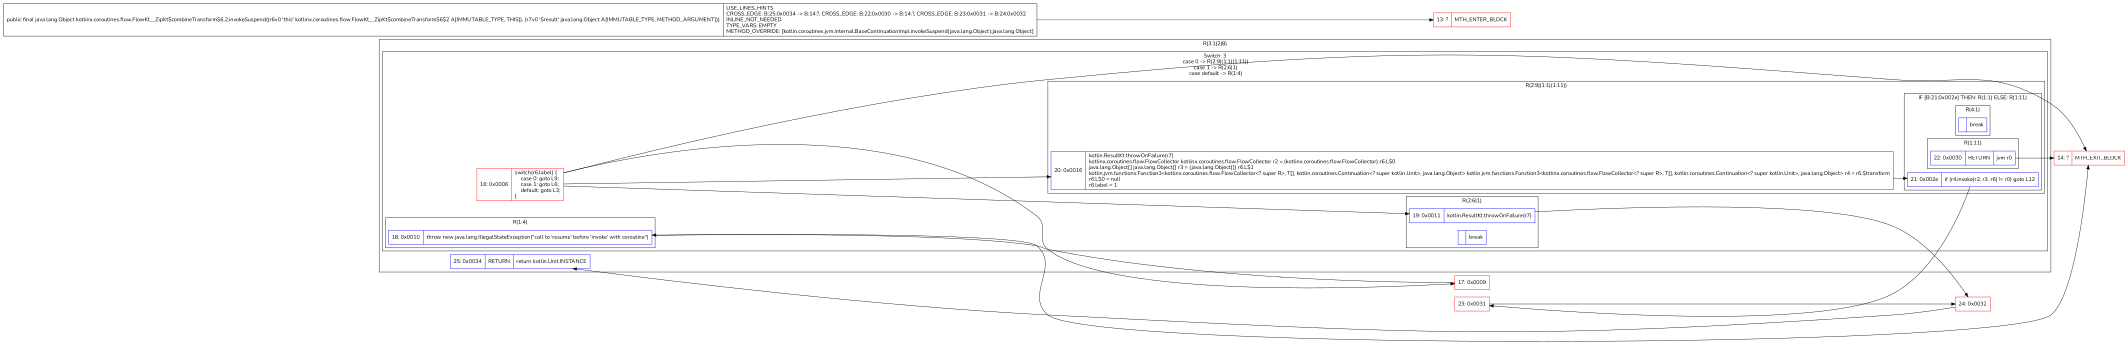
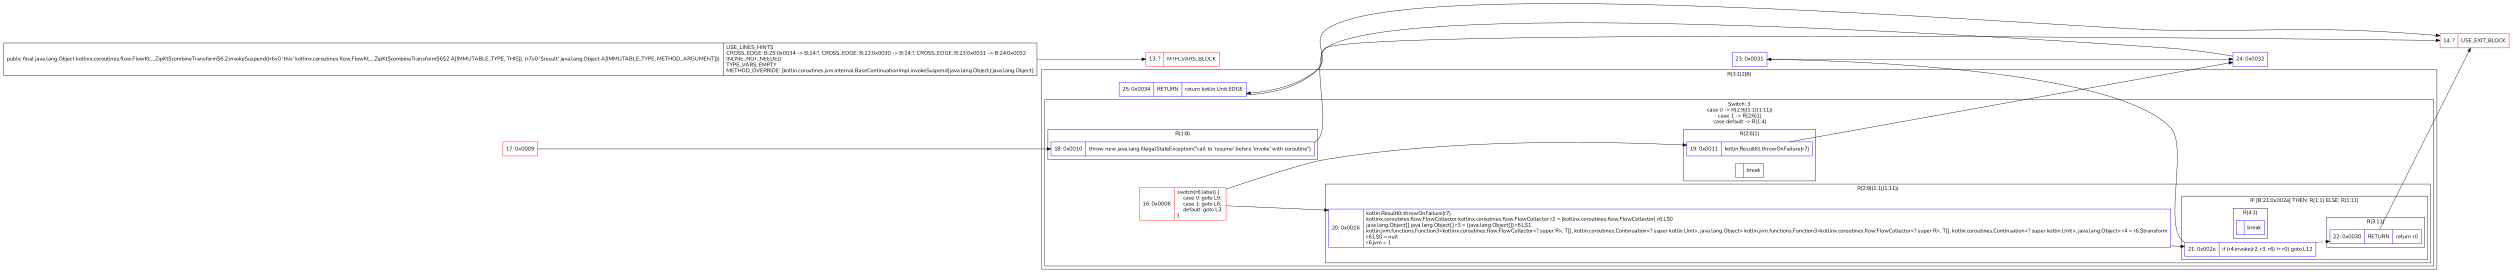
node "13: ?": text "MTH_ENTER_BLOCK" -> "MTH_VARS_BLOCK"
edge "16: 0x0006" -> "14: ?": now "25: 0x0034" -> "14: ?"
cluster "R(1:11)": label "R(1:11)" -> "R(3:11)"
node "22: 0x0030": text "jvm r0" -> "return r0"
node "14: ?": text "MTH_EXIT_BLOCK" -> "USE_EXIT_BLOCK"
node "20: 0x0016": text "r6.label = 1" -> "r6.jvm = 1"
edge "16: 0x0006" -> "17: 0x0009": removed
cluster "R(1:4)": label "R(1:4)" -> "R(1:8)"
edge "21: 0x002e" -> "22: 0x0030": added
node "25: 0x0034": text "return kotlin.Unit.INSTANCE" -> "return kotlin.Unit.EDGE"
node "23: 0x0031": color red -> blue
node "24: 0x0032": color red -> blue
